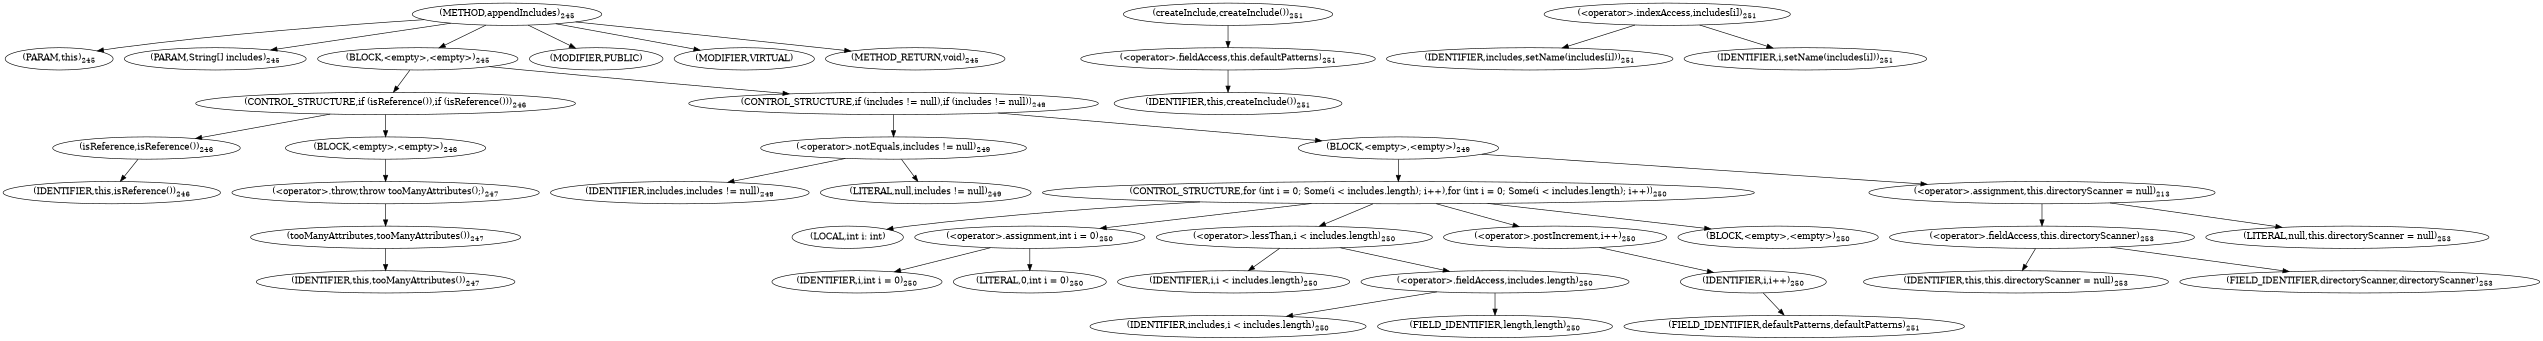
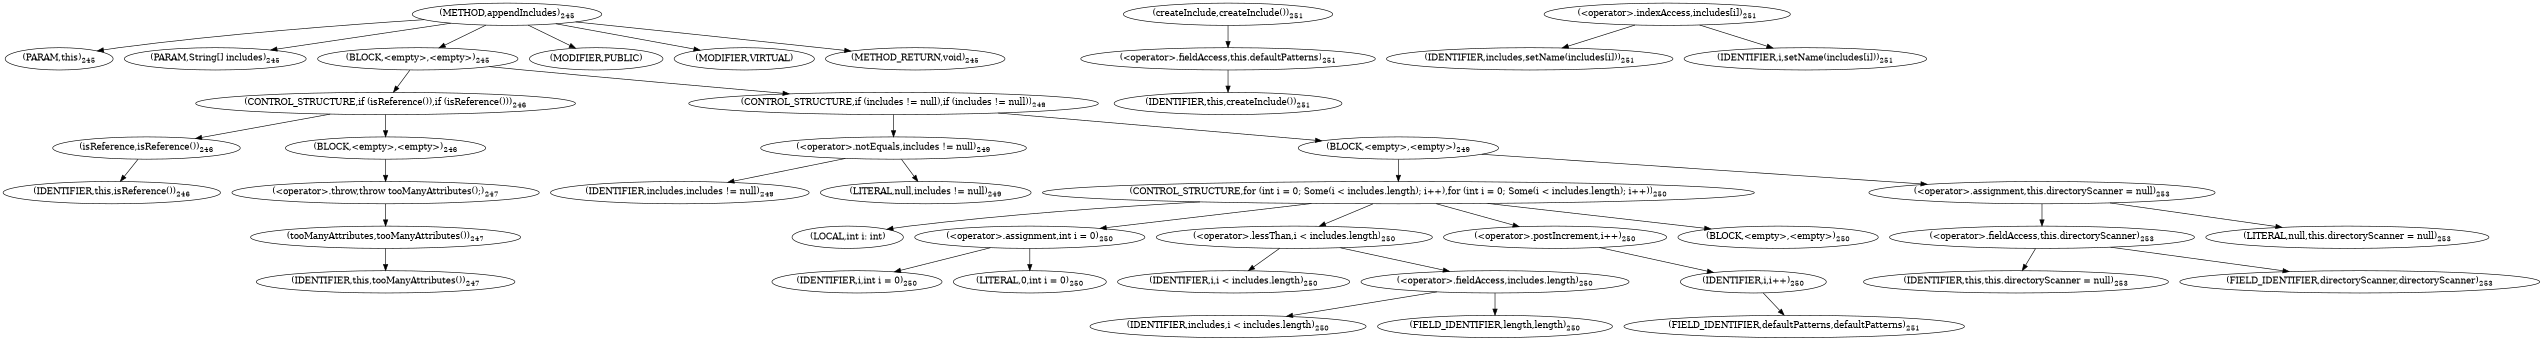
node "(<operator>.assignment,this.directoryScanner = null)": text "213" -> "253"
